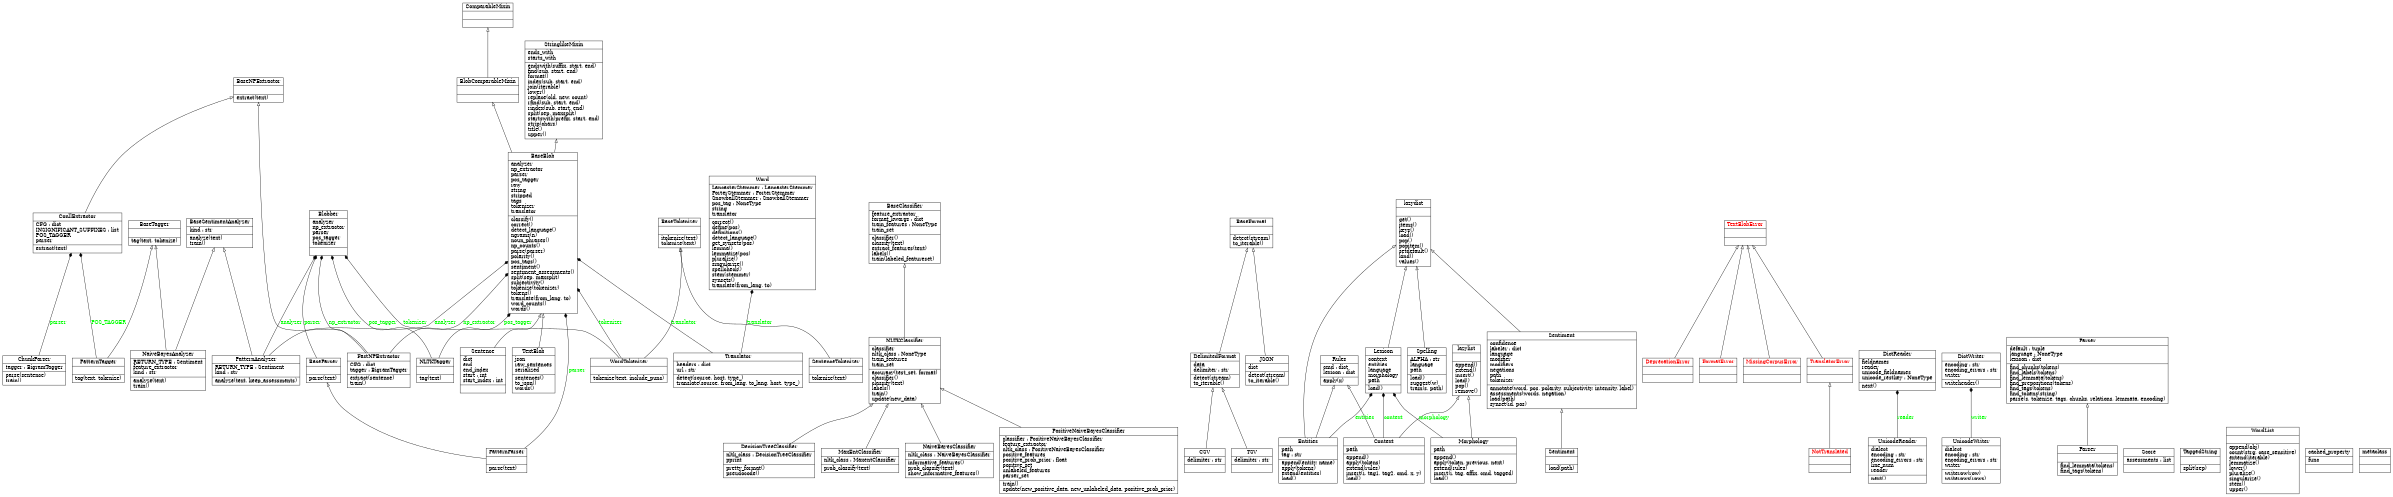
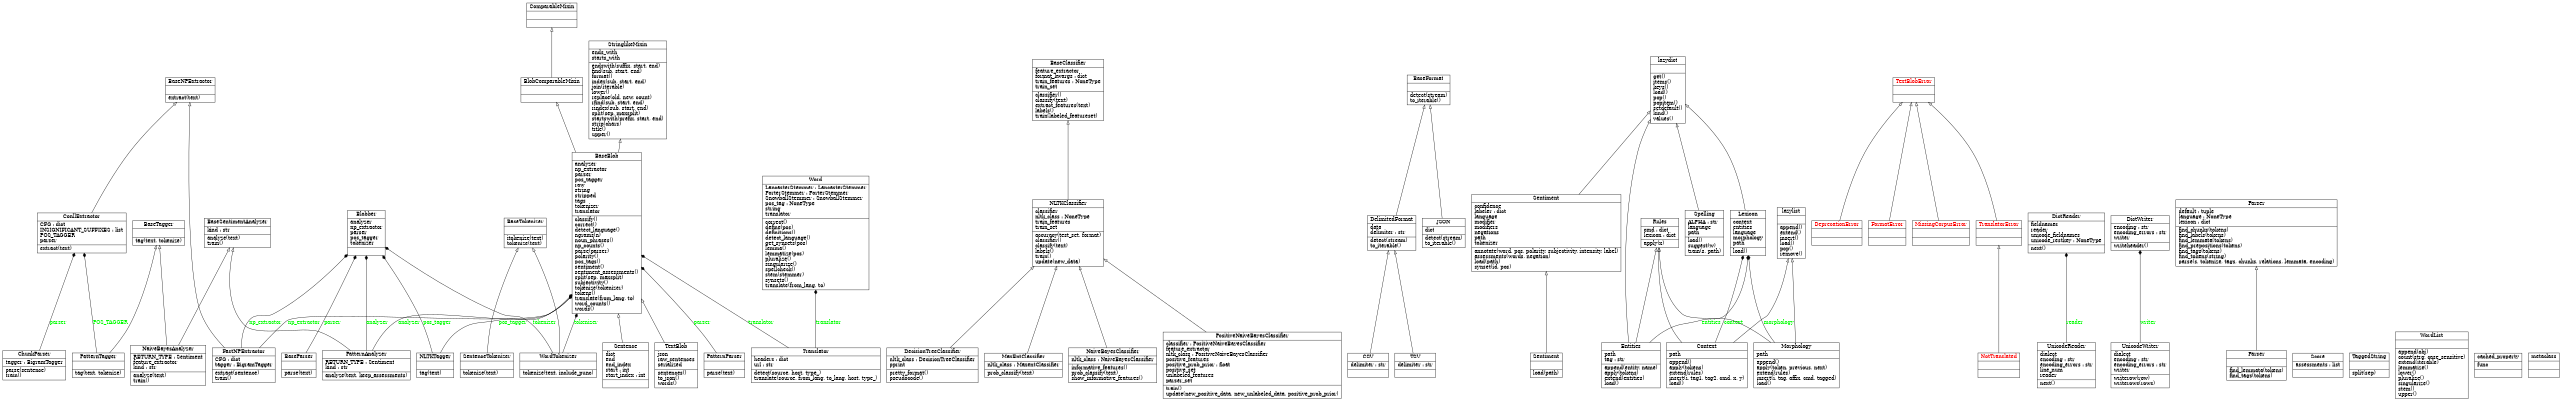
edge "Morphology" -> "Rules": added
edge "PatternParser" -> "BaseParser": removed
